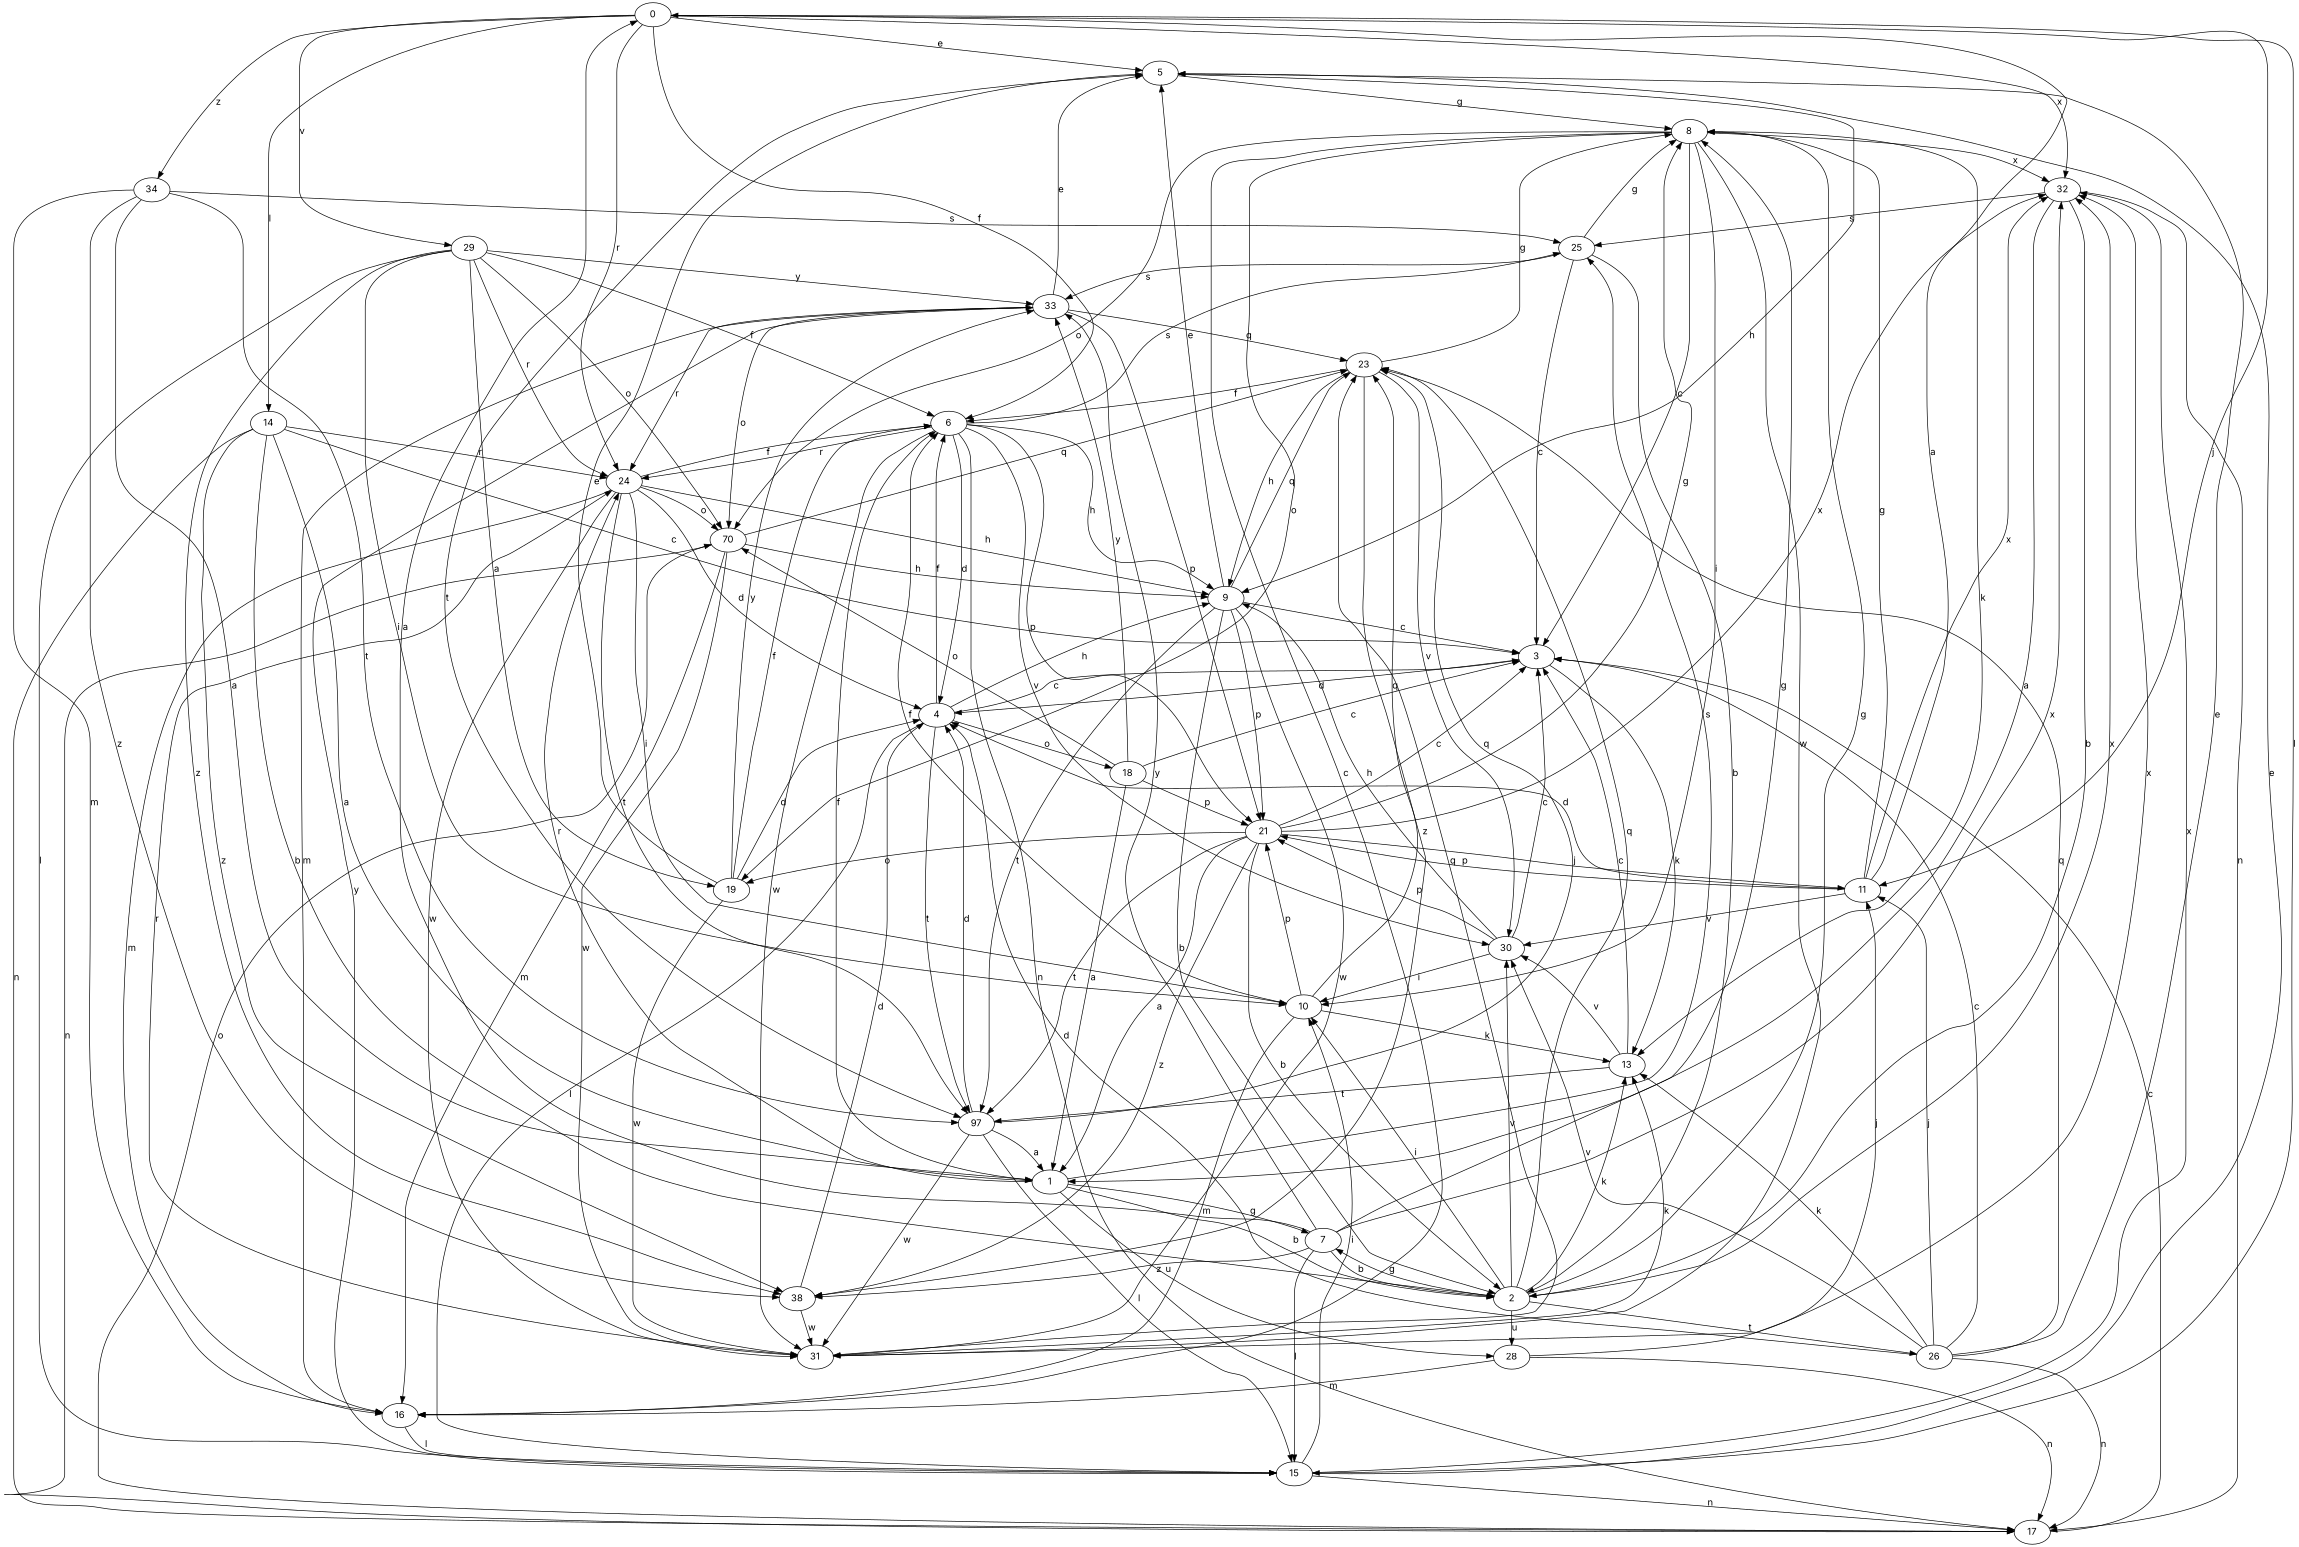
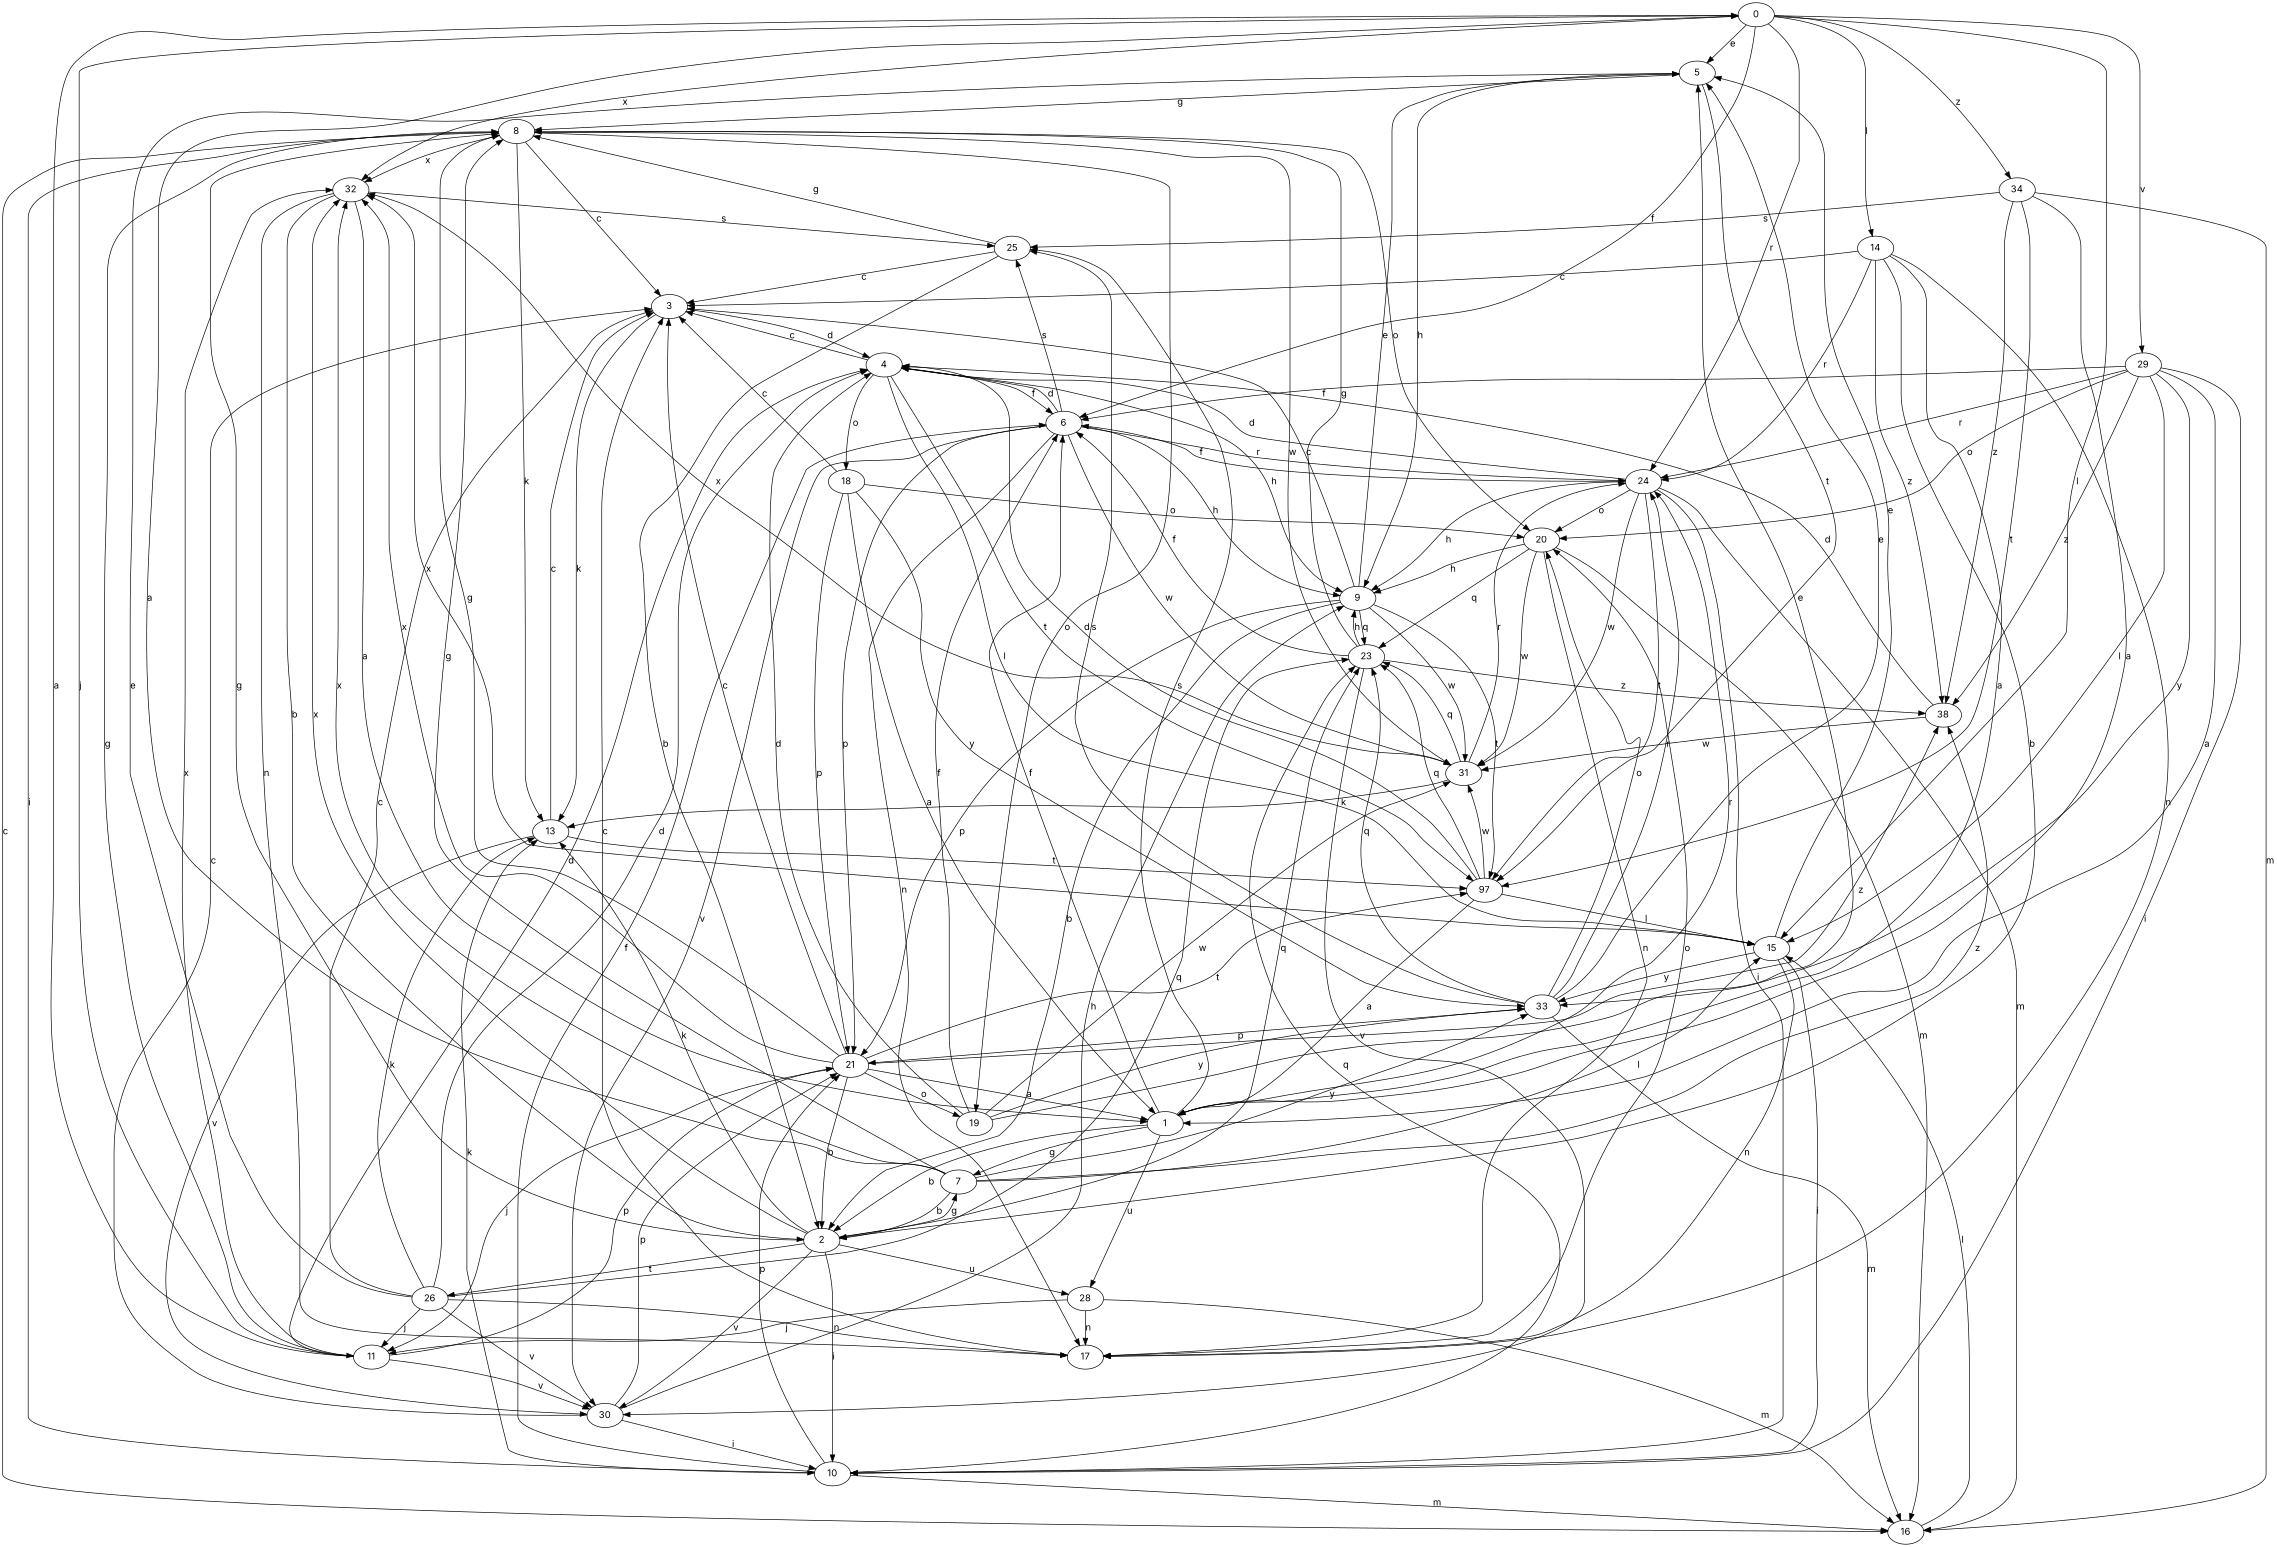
edge "25" -> "33": reversed
node "70": label "70" -> "20"
edge "29" -> "19": now "29" -> "1"
